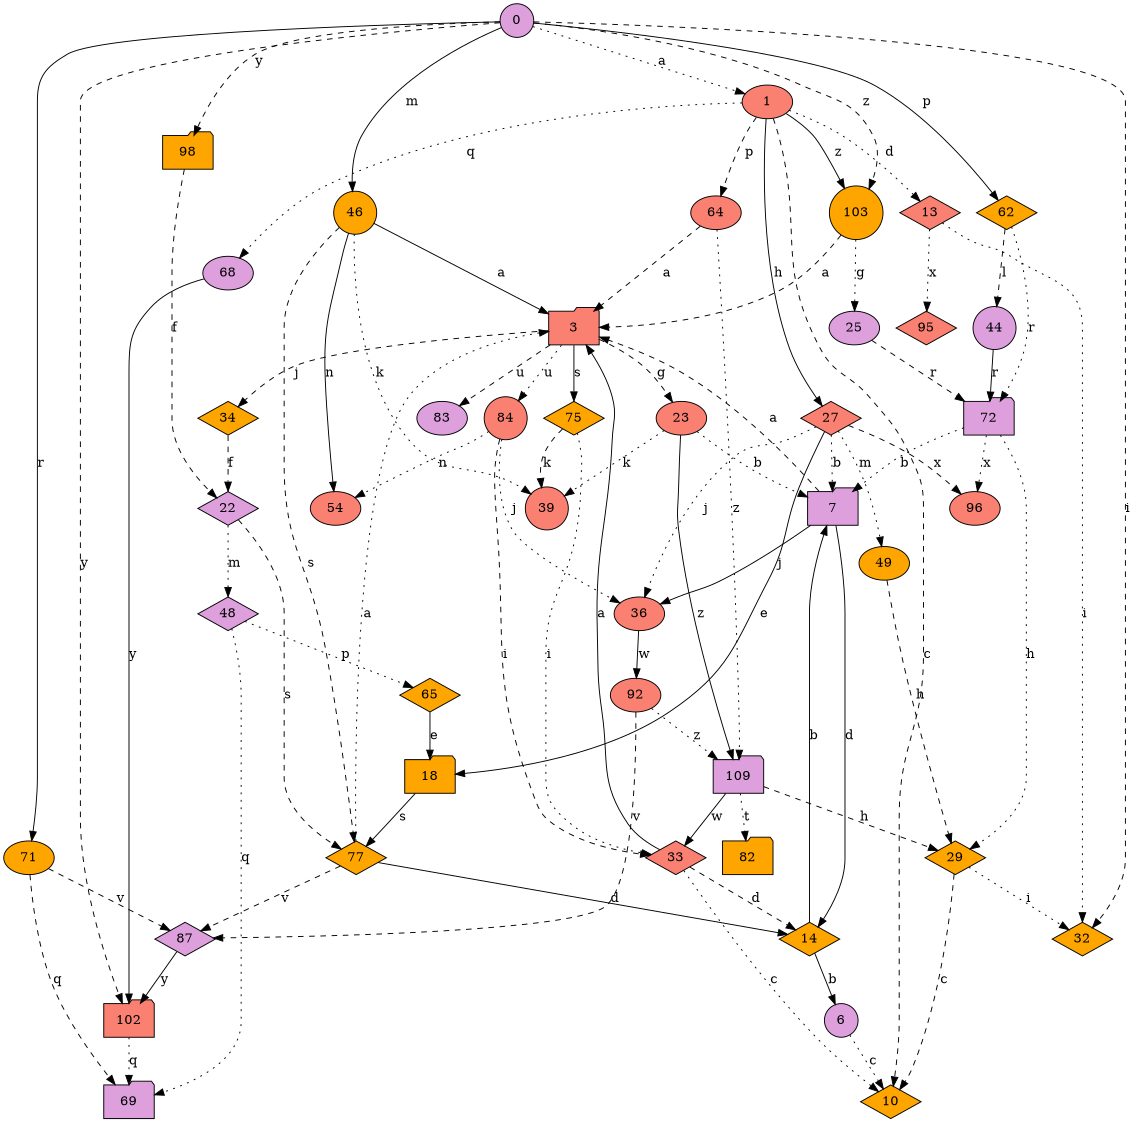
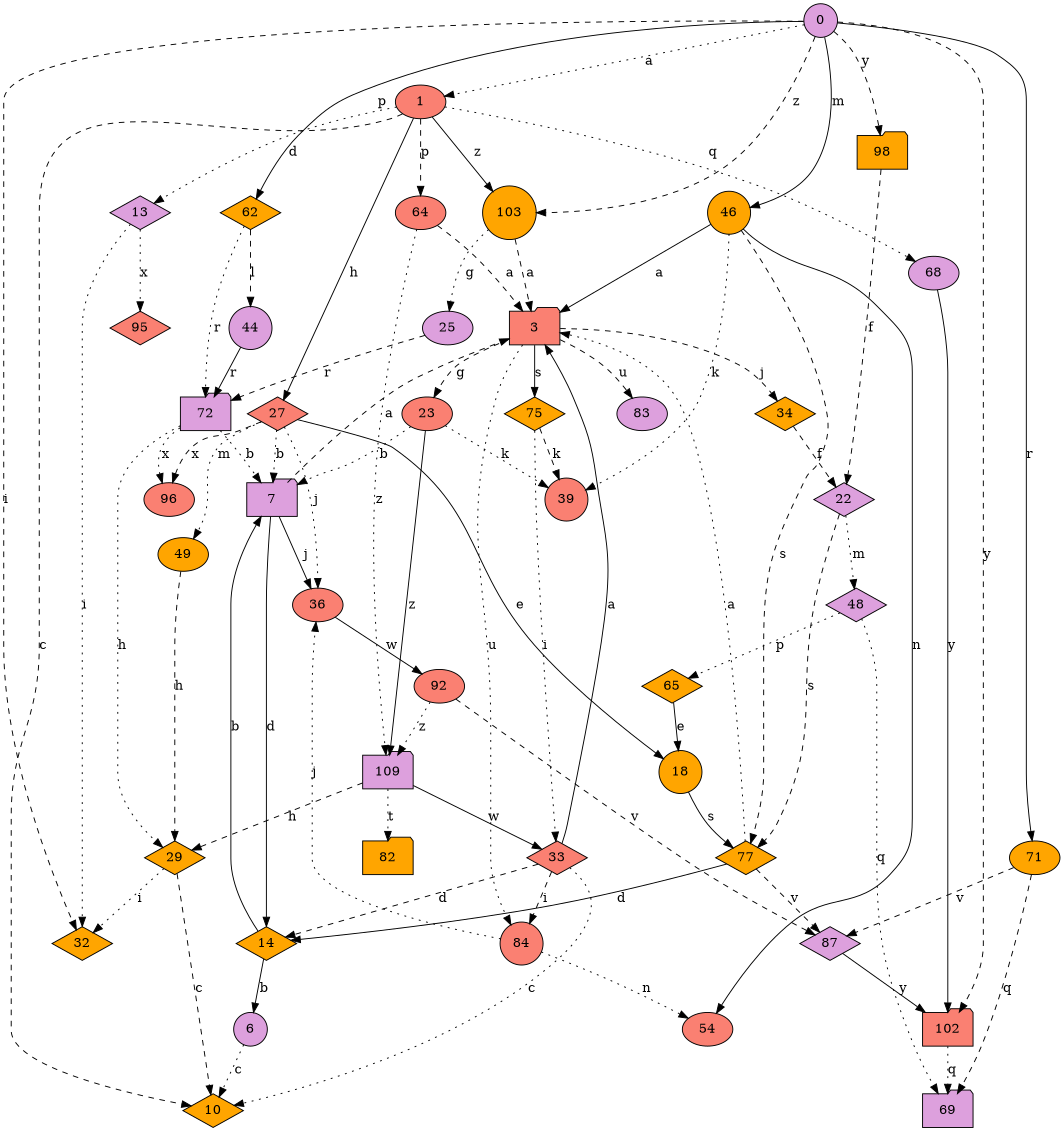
node "13": fillcolor salmon -> plum
edge "84" -> "33": reversed
node "18": shape folder -> circle
